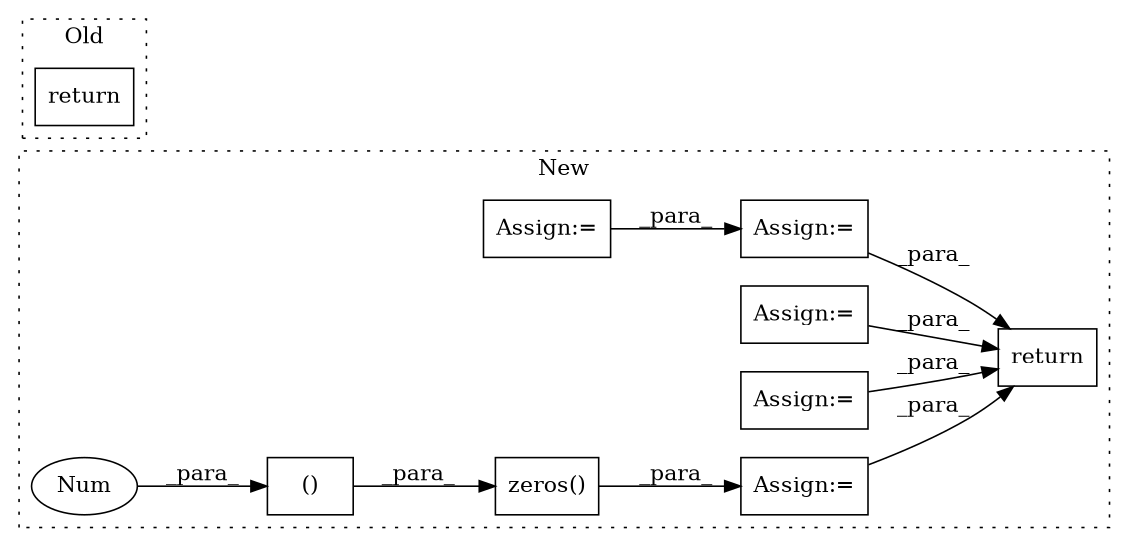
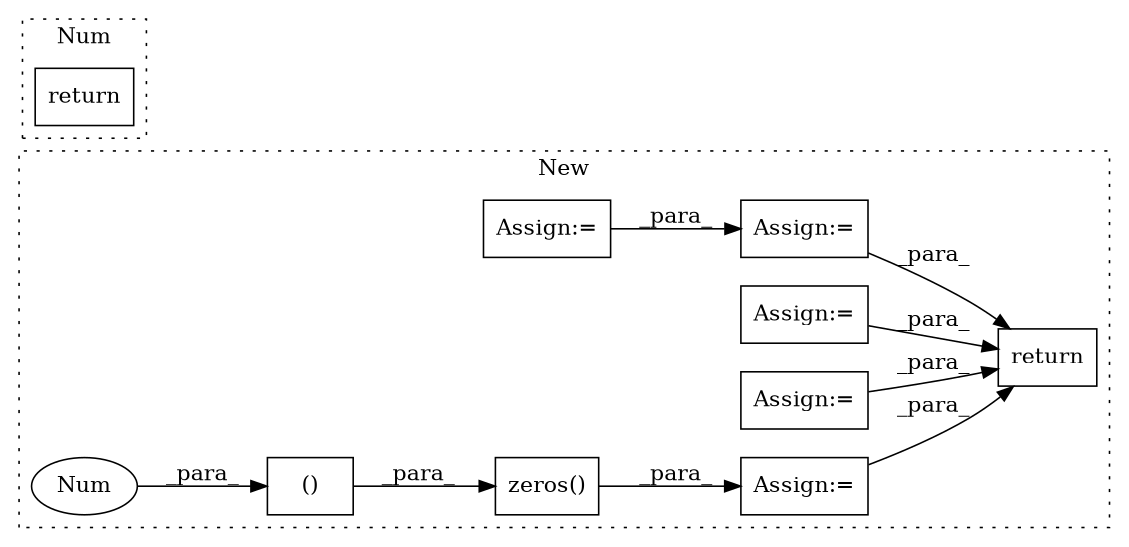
cluster "Old": label "Old" -> "Num"
